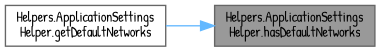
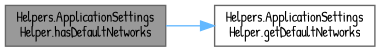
edge "Helpers.ApplicationSettings Helper.getDefaultNetworks" -> "Helpers.ApplicationSettings Helper.hasDefaultNetworks": reversed
